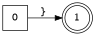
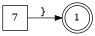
node "0": label "0" -> "7"
